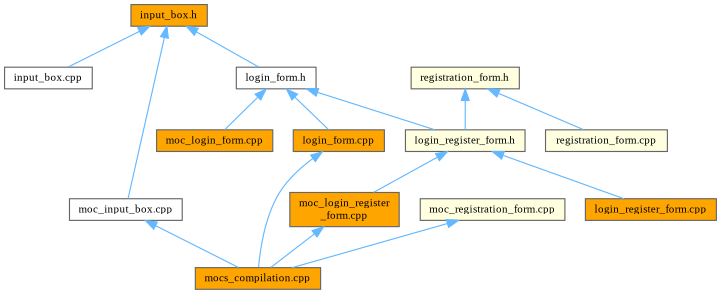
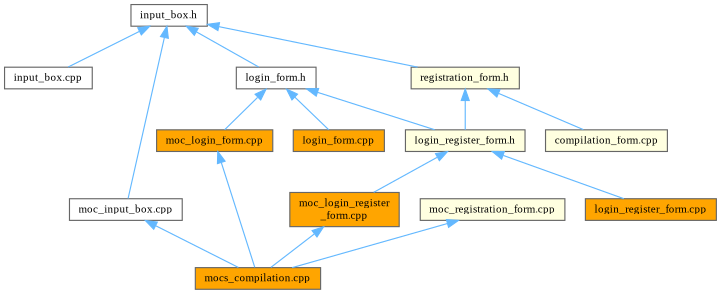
node "input_box.h": fillcolor orange -> white
edge "registration_form.h" -> "input_box.h": added
node "registration_form.cpp": label "registration_form.cpp" -> "compilation_form.cpp"
edge "mocs_compilation.cpp" -> "login_form.cpp": now "mocs_compilation.cpp" -> "moc_login_form.cpp"
